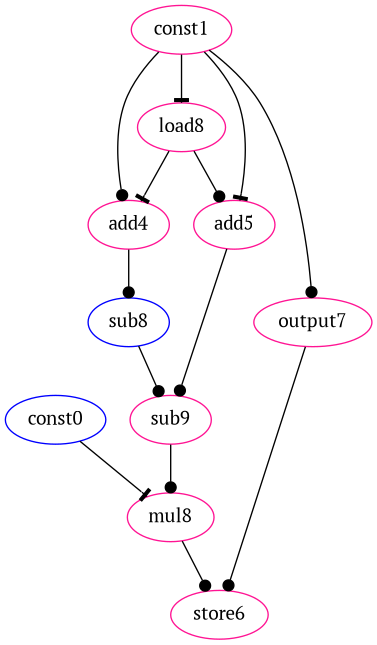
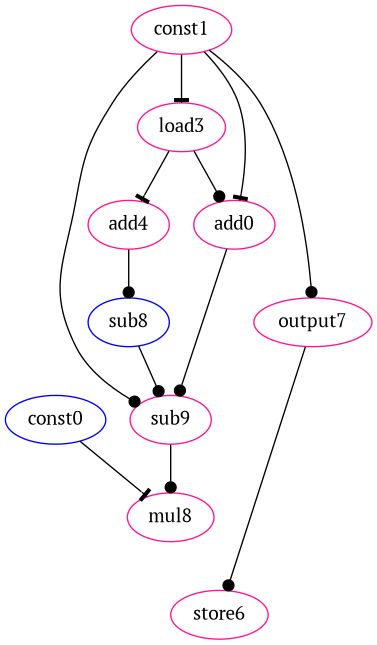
edge "const1" -> "add4": now "const1" -> "sub9"
node "load8": label "load8" -> "load3"
node "add5": label "add5" -> "add0"
edge "mul8" -> "store6": removed
